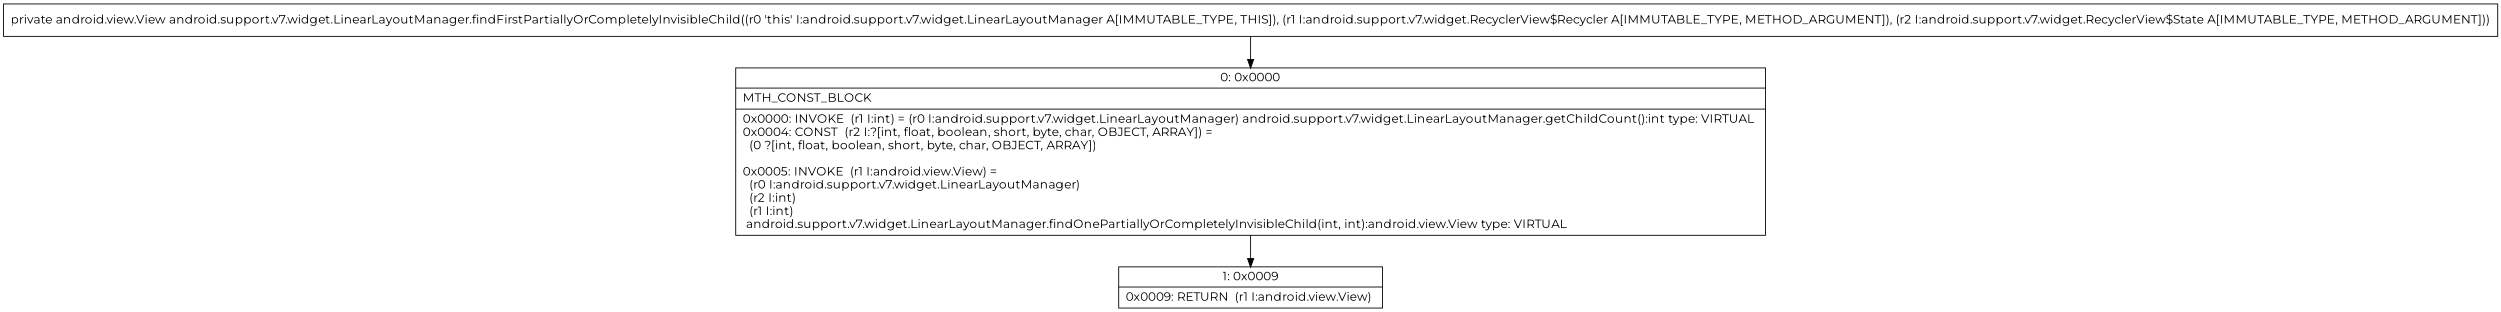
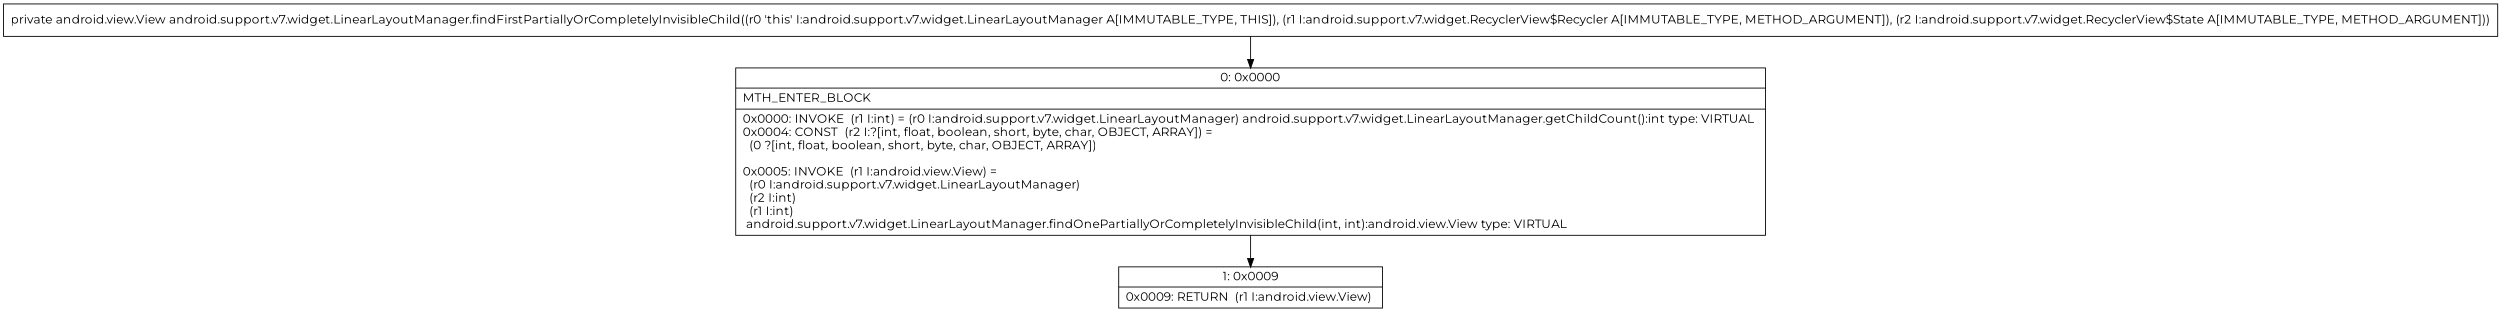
node "0: 0x0000": text "MTH_CONST_BLOCK" -> "MTH_ENTER_BLOCK"
